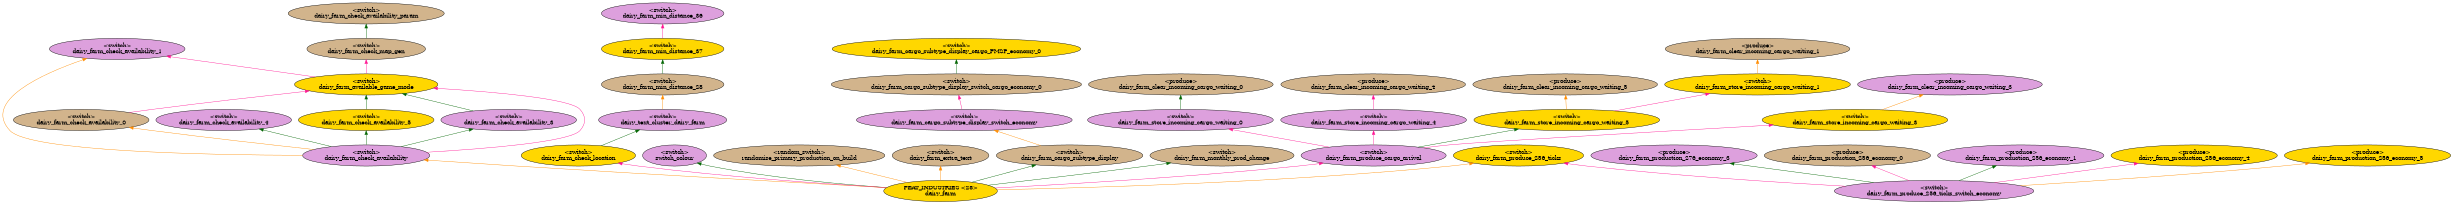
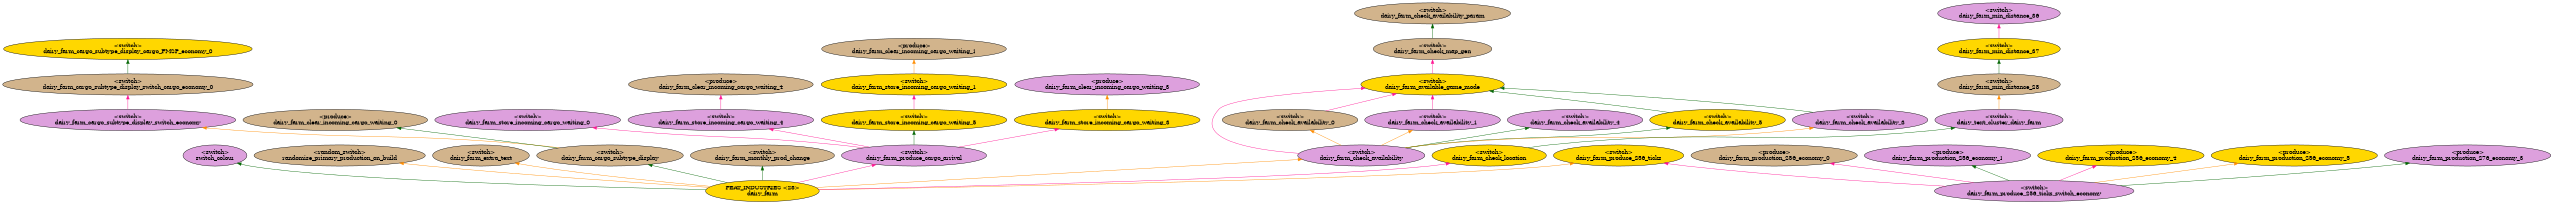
edge "<switch> dairy_farm_available_game_mode" -> "<switch> dairy_farm_check_availability_1": reversed
node "<produce> dairy_farm_clear_incoming_cargo_waiting_5": removed
edge "<switch> dairy_farm_store_incoming_cargo_waiting_0" -> "<produce> dairy_farm_clear_incoming_cargo_waiting_0": now "<switch> dairy_farm_cargo_subtype_display" -> "<produce> dairy_farm_clear_incoming_cargo_waiting_0"
edge "<switch> dairy_farm_check_availability" -> "<switch> dairy_farm_check_availability_3": color darkgreen -> darkorange
